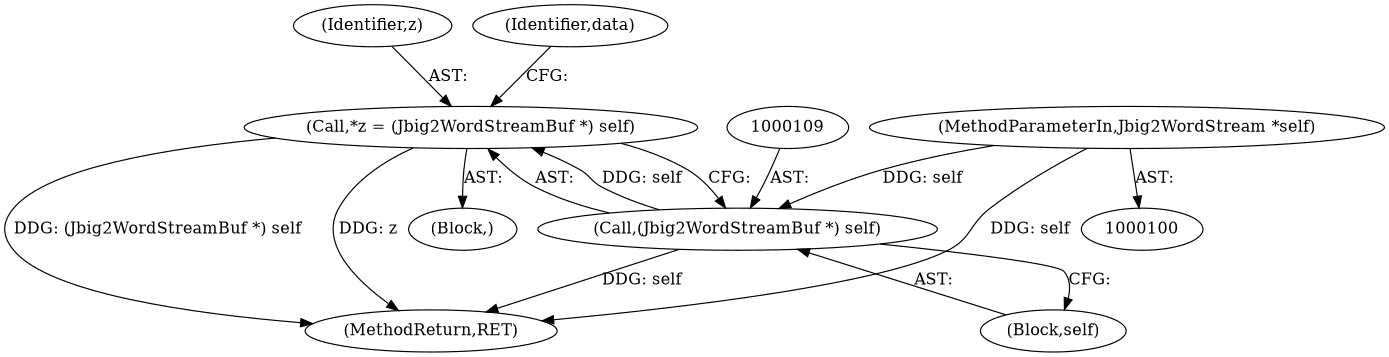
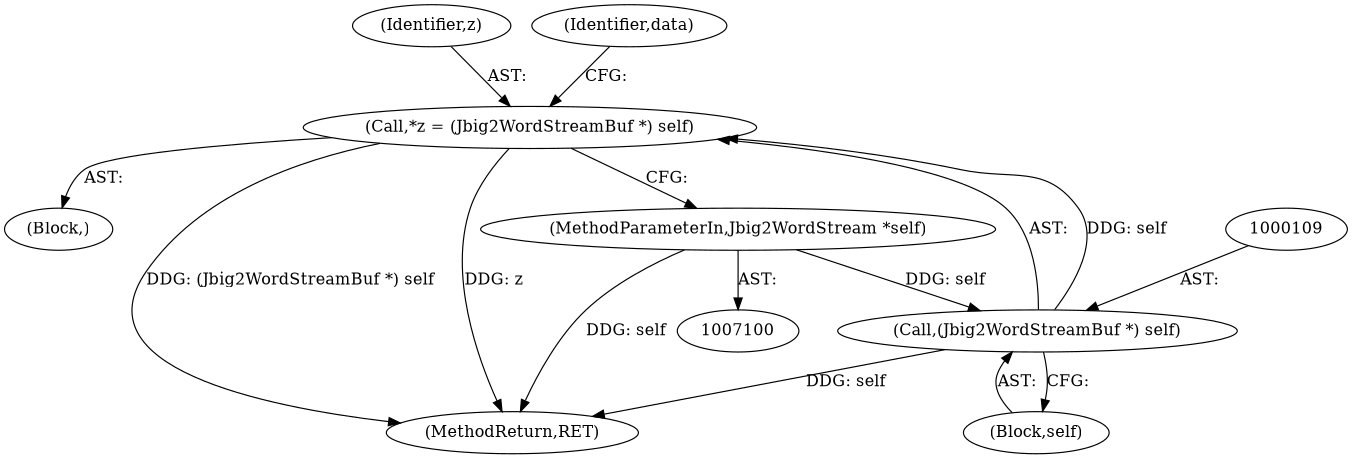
edge "(Call,*z = (Jbig2WordStreamBuf *) self)" -> "(Call,(Jbig2WordStreamBuf *) self)": now "(Call,*z = (Jbig2WordStreamBuf *) self)" -> "(MethodParameterIn,Jbig2WordStream *self)"
node "1000100": label "1000100" -> "1007100"
